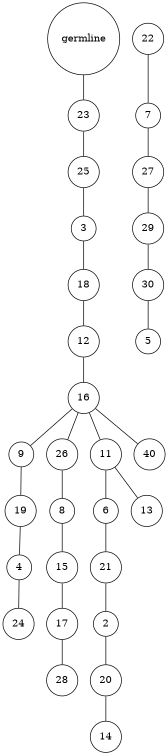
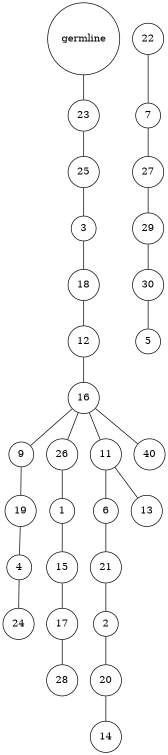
node "8": label "8" -> "1"
